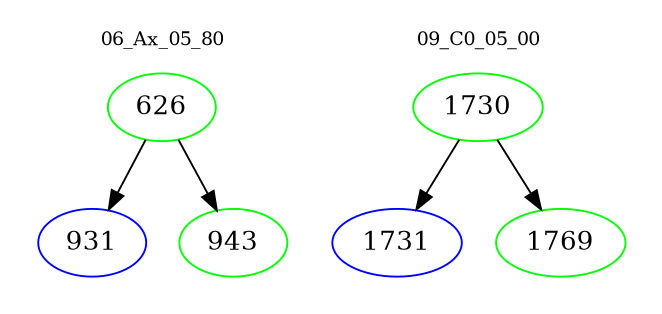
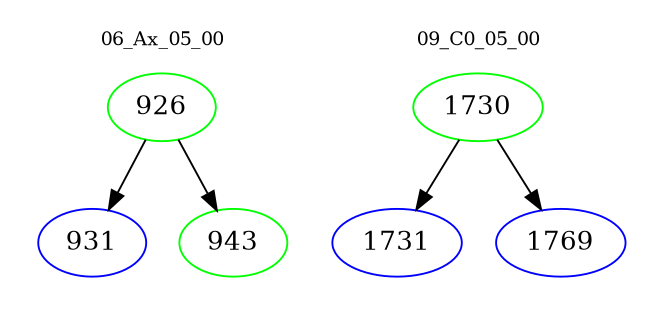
cluster "06_Ax_05_80": label "06_Ax_05_80" -> "06_Ax_05_00"
node "626": label "626" -> "926"
node "1769": color green -> blue
